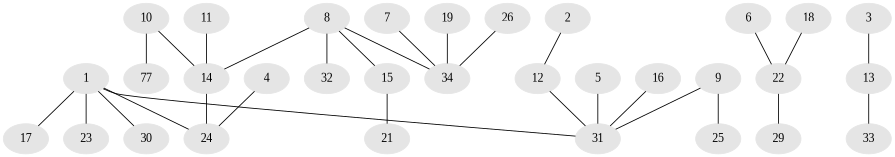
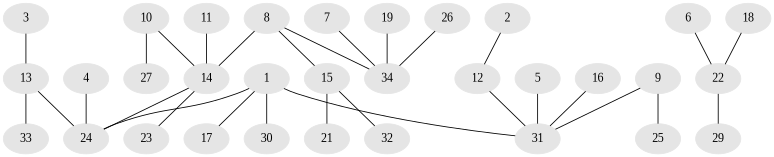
edge "8" -- "32": now "15" -- "32"
node "77": label "77" -> "27"
edge "13" -- "24": added
edge "1" -- "23": now "14" -- "23"
